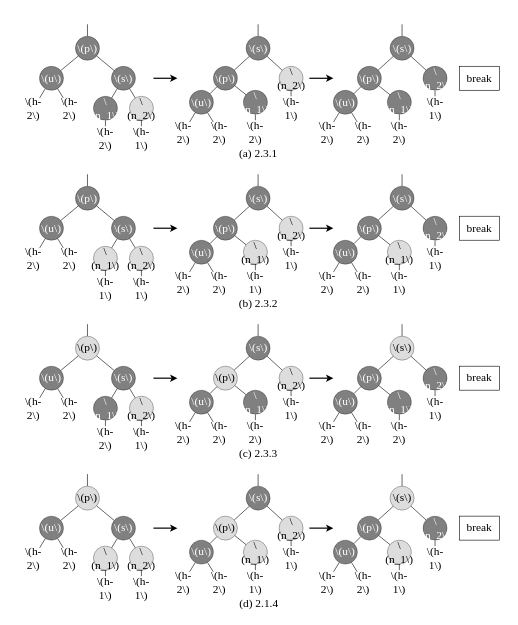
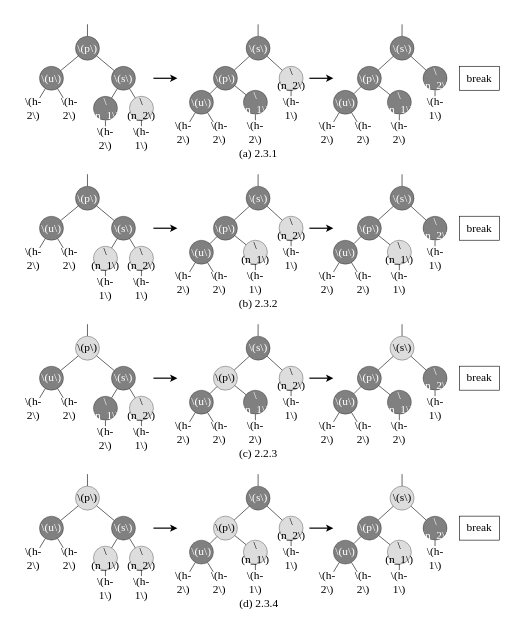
node "(c) 2.3.3": label "(c) 2.3.3" -> "(c) 2.2.3"
node "(d) 2.1.4": label "(d) 2.1.4" -> "(d) 2.3.4"
